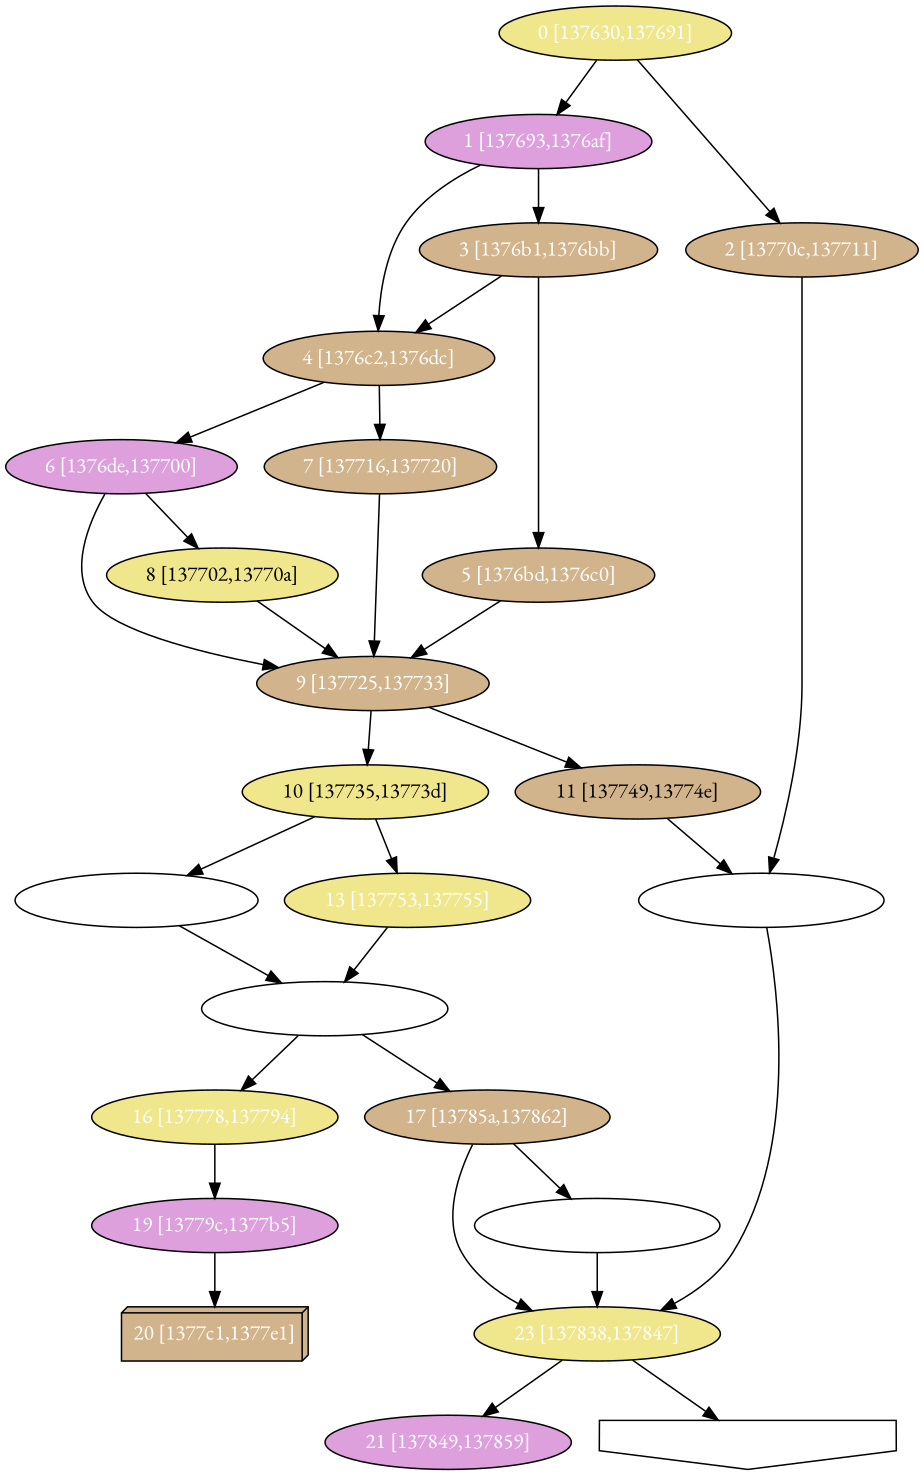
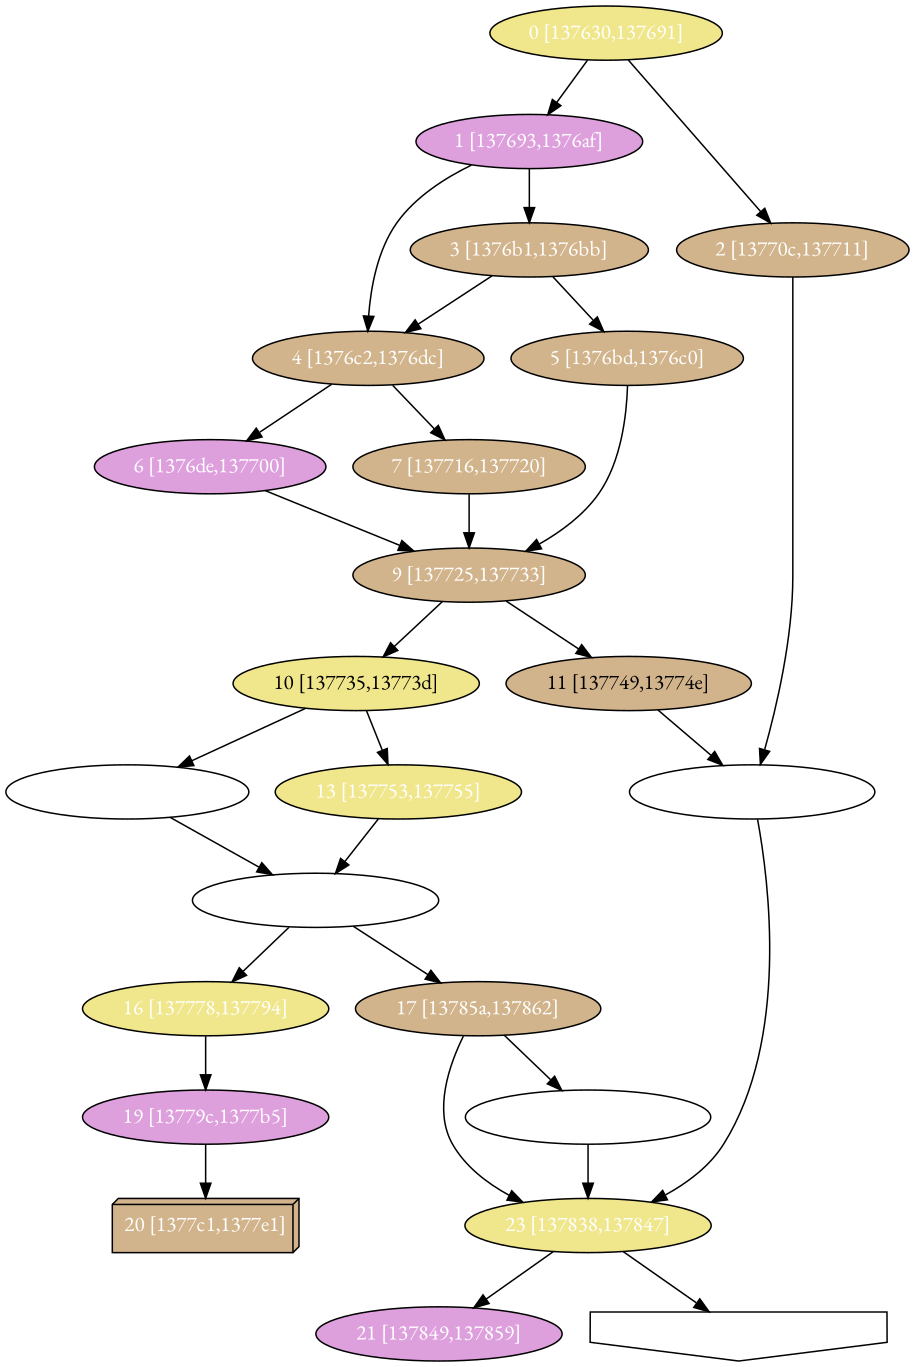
node "8 [137702,13770a]": removed
